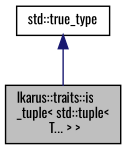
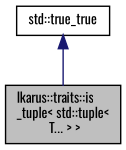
node "std::true_type": label "std::true_type" -> "std::true_true"
